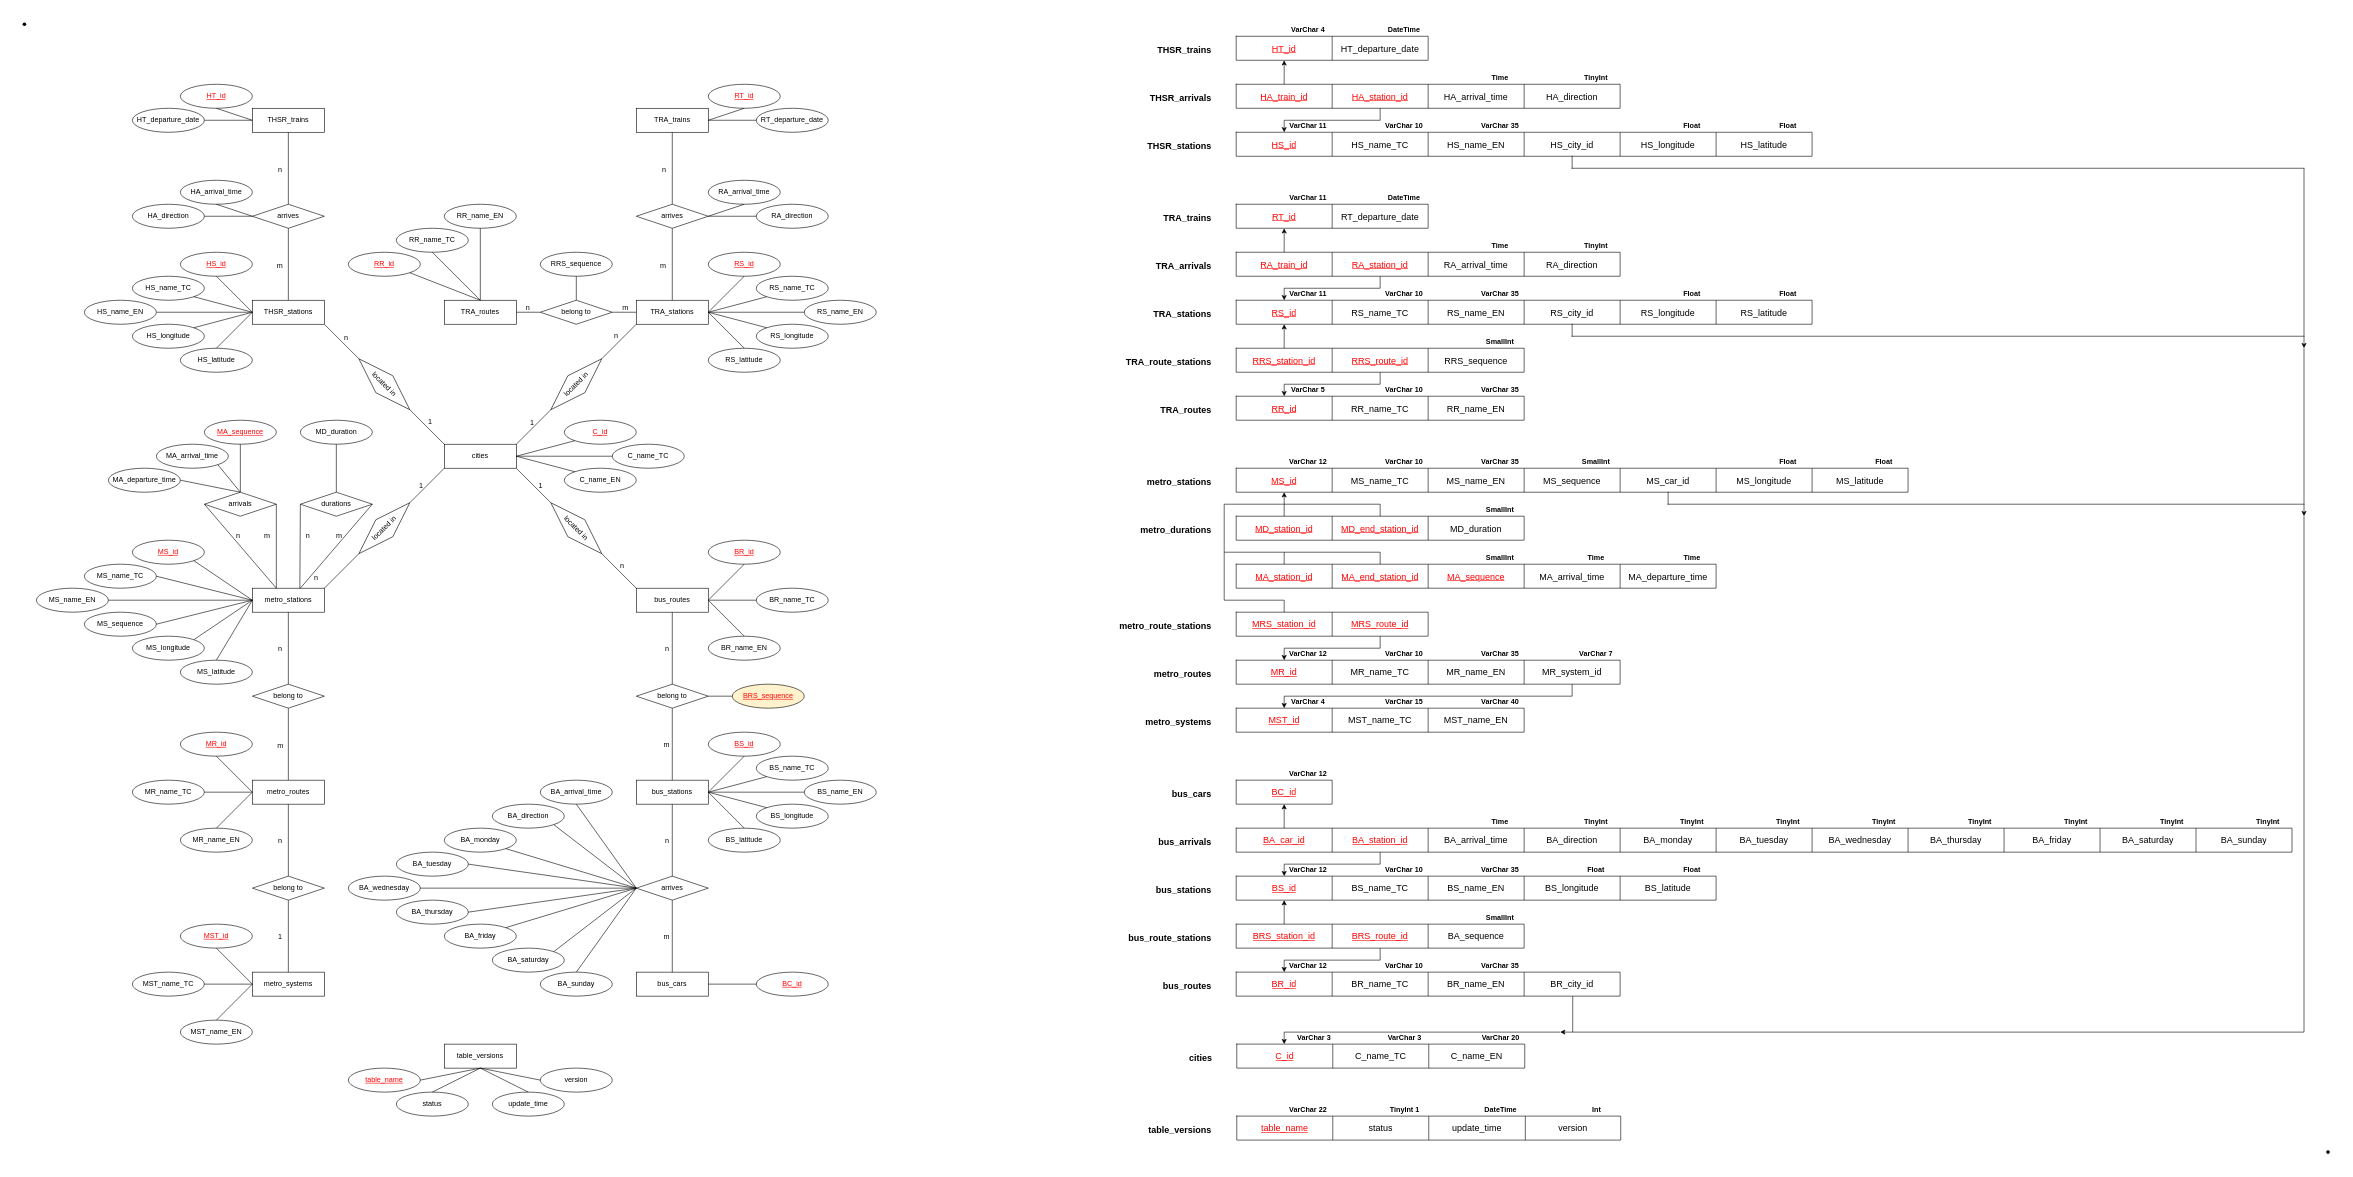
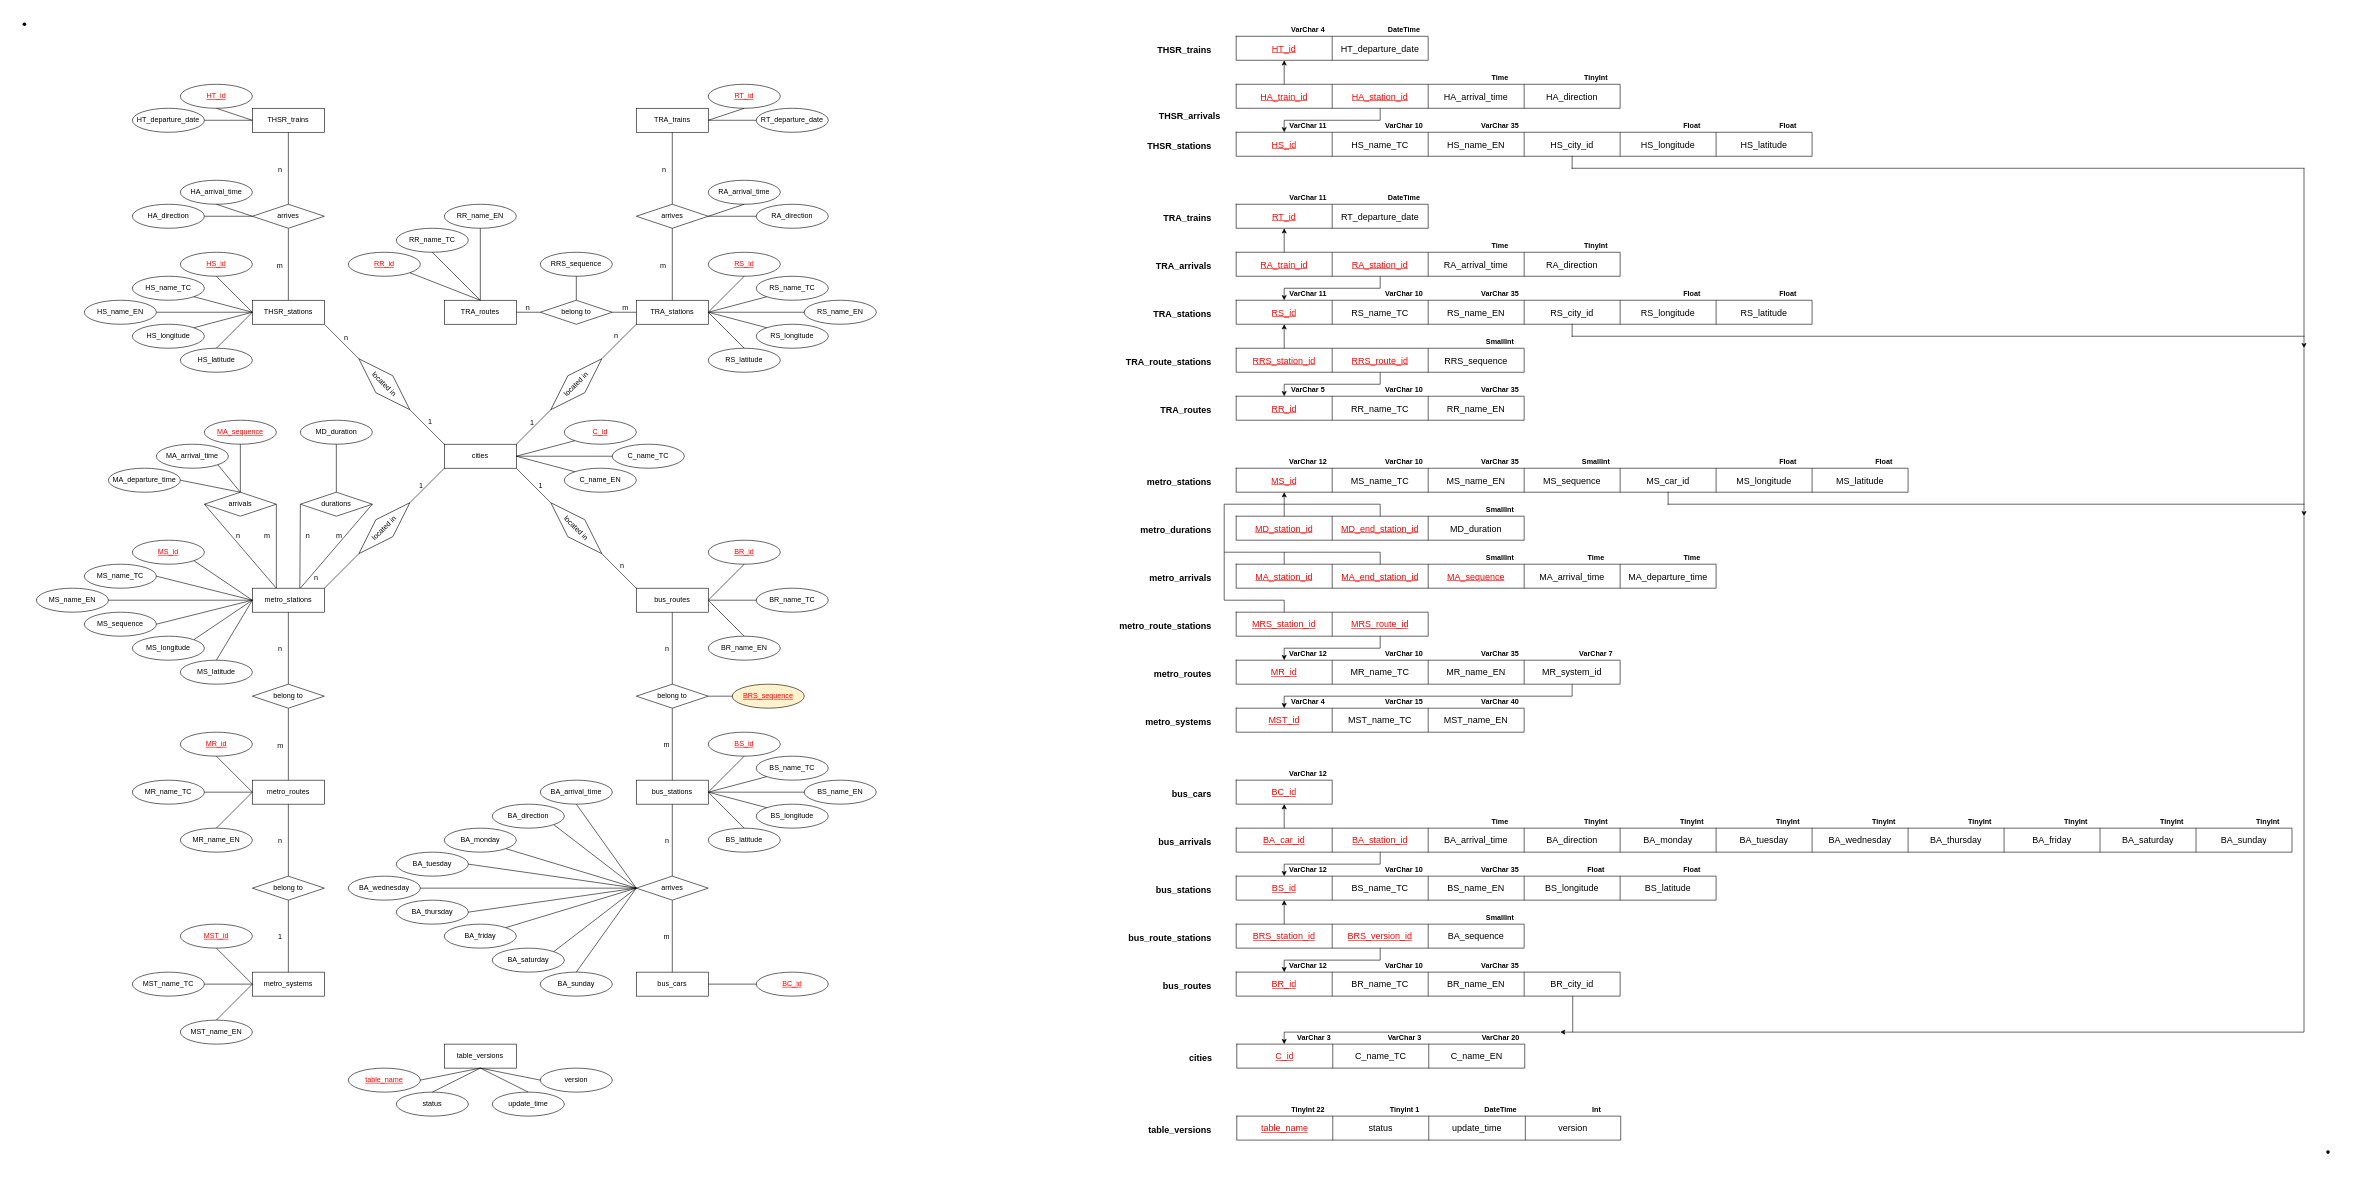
node "THSR_arrivals": moved (1170, 96) -> (1179, 114)
node "metro_arrivals": added
node "BRS_route_id": label "BRS_route_id" -> "BRS_version_id"
node "VarChar 22": label "VarChar 22" -> "TinyInt 22"
